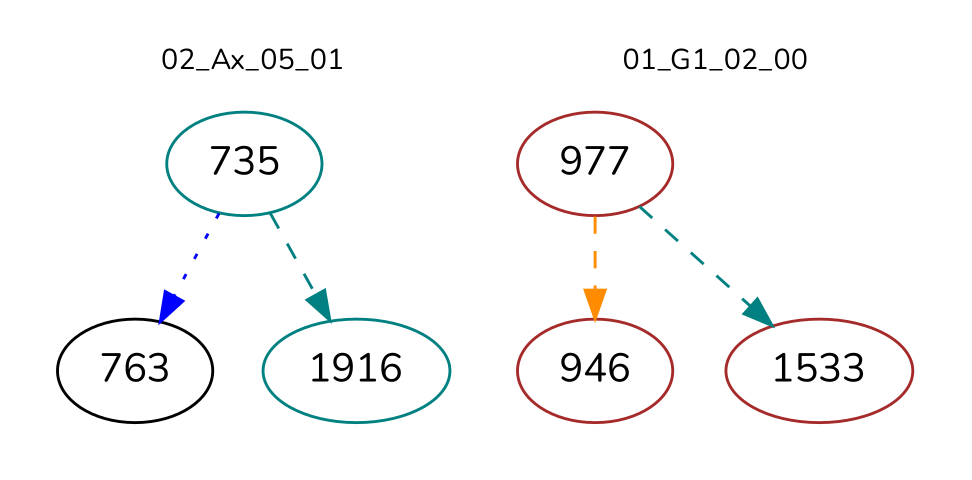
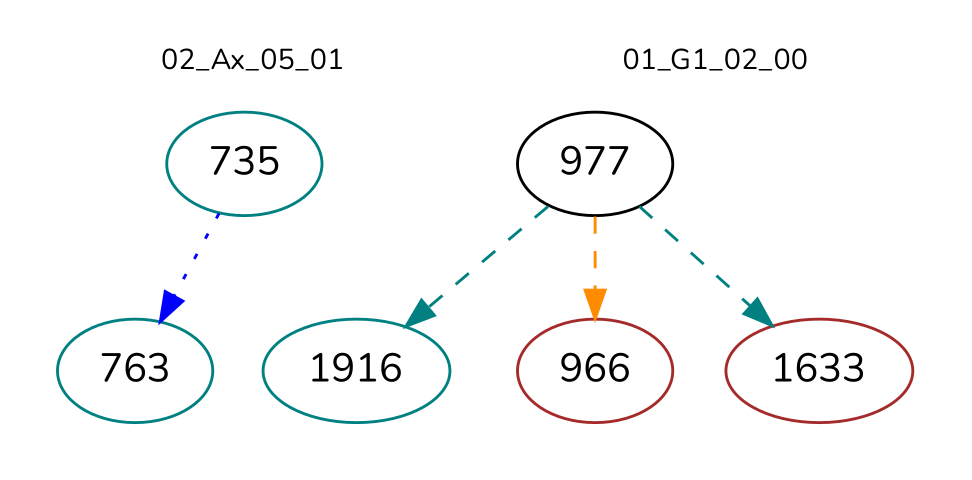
node "977": color brown -> black
edge "735" -> "1916": now "977" -> "1916"
node "763": color black -> teal
node "946": label "946" -> "966"
node "1533": label "1533" -> "1633"
